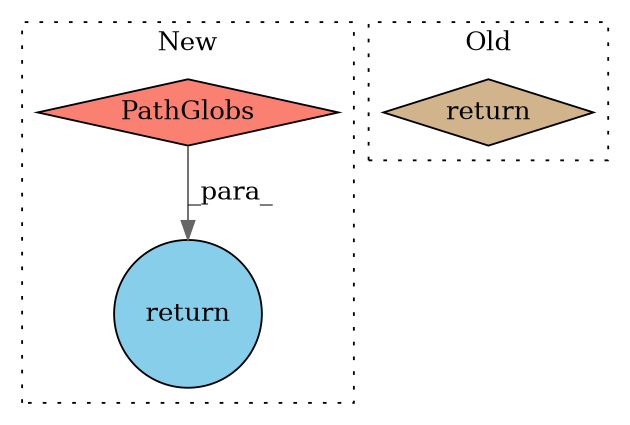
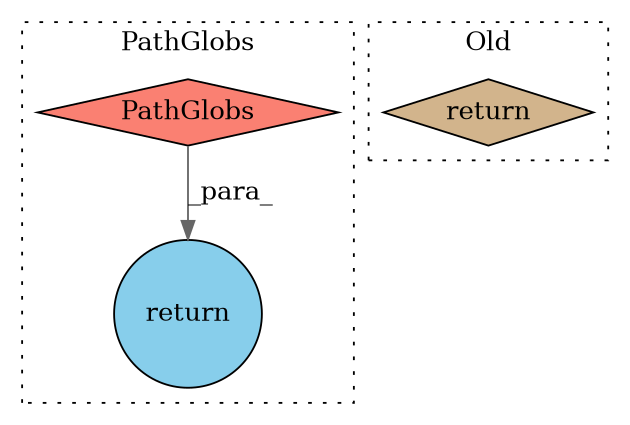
cluster "New": label "New" -> "PathGlobs"
